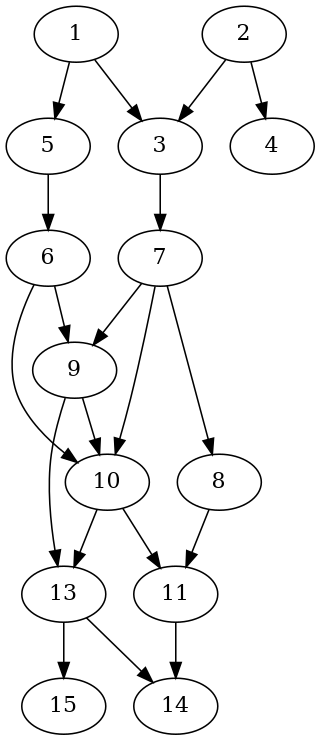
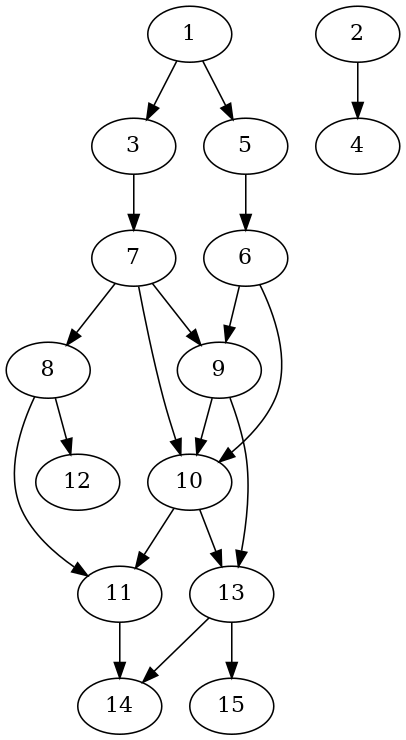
edge "2" -> "3": removed
node "12": added
